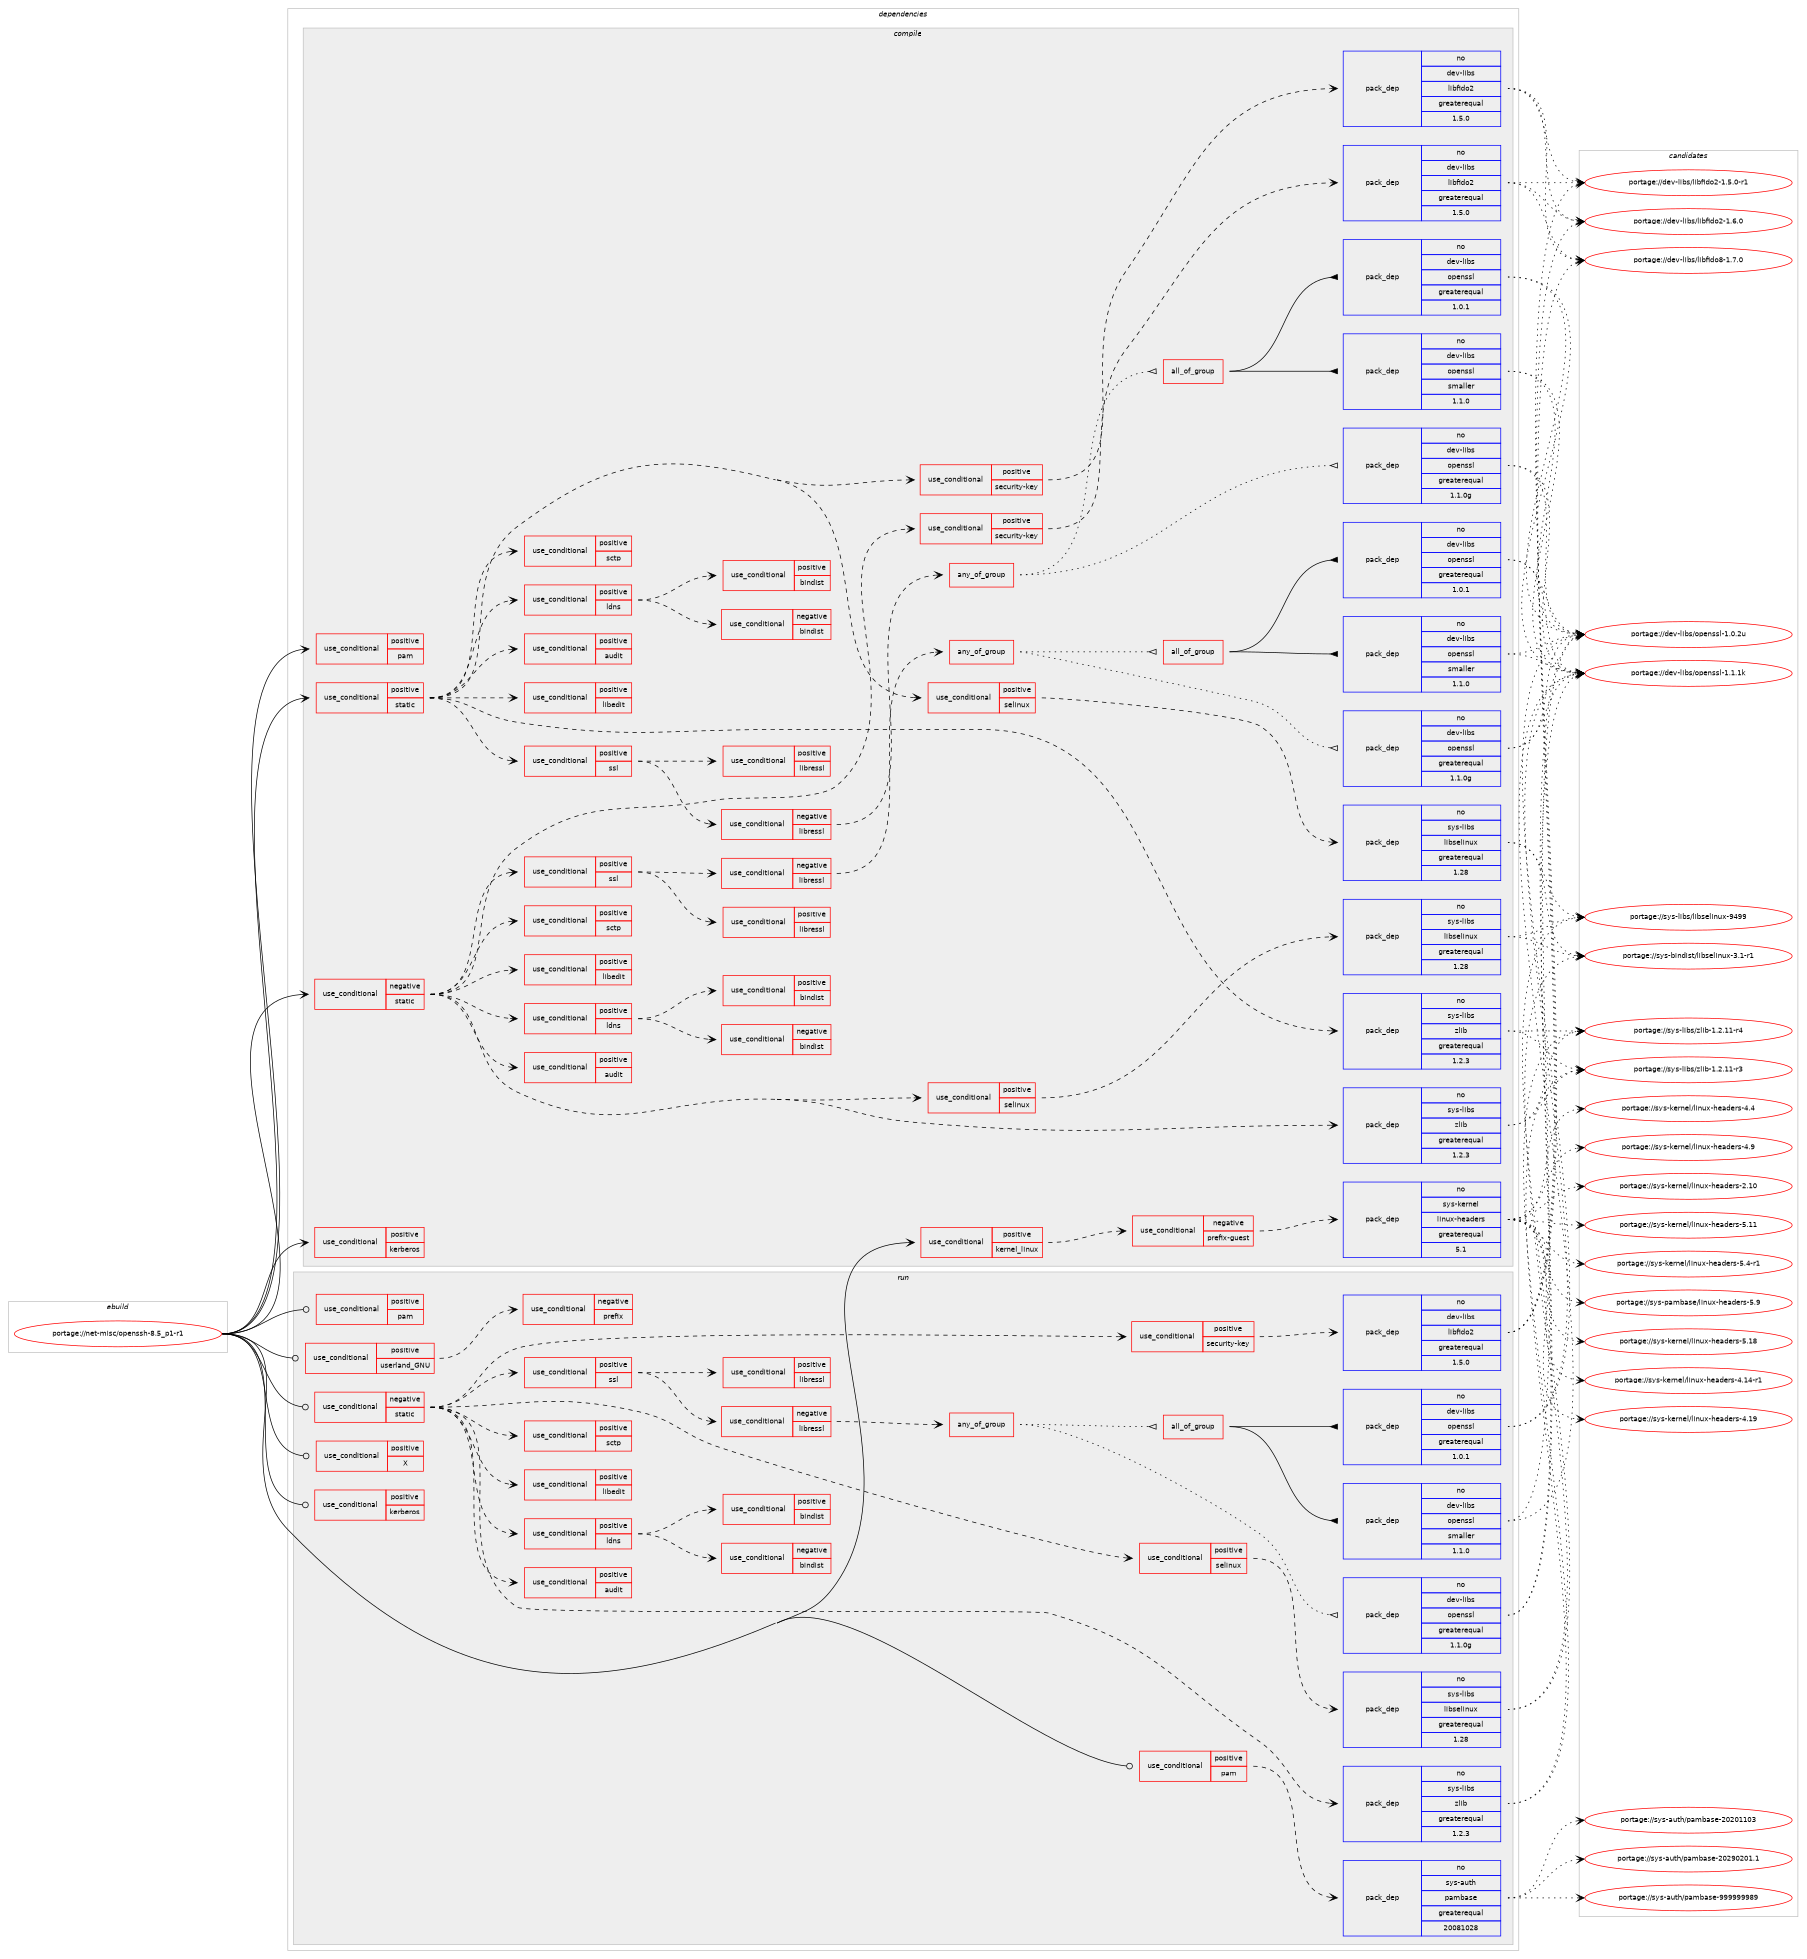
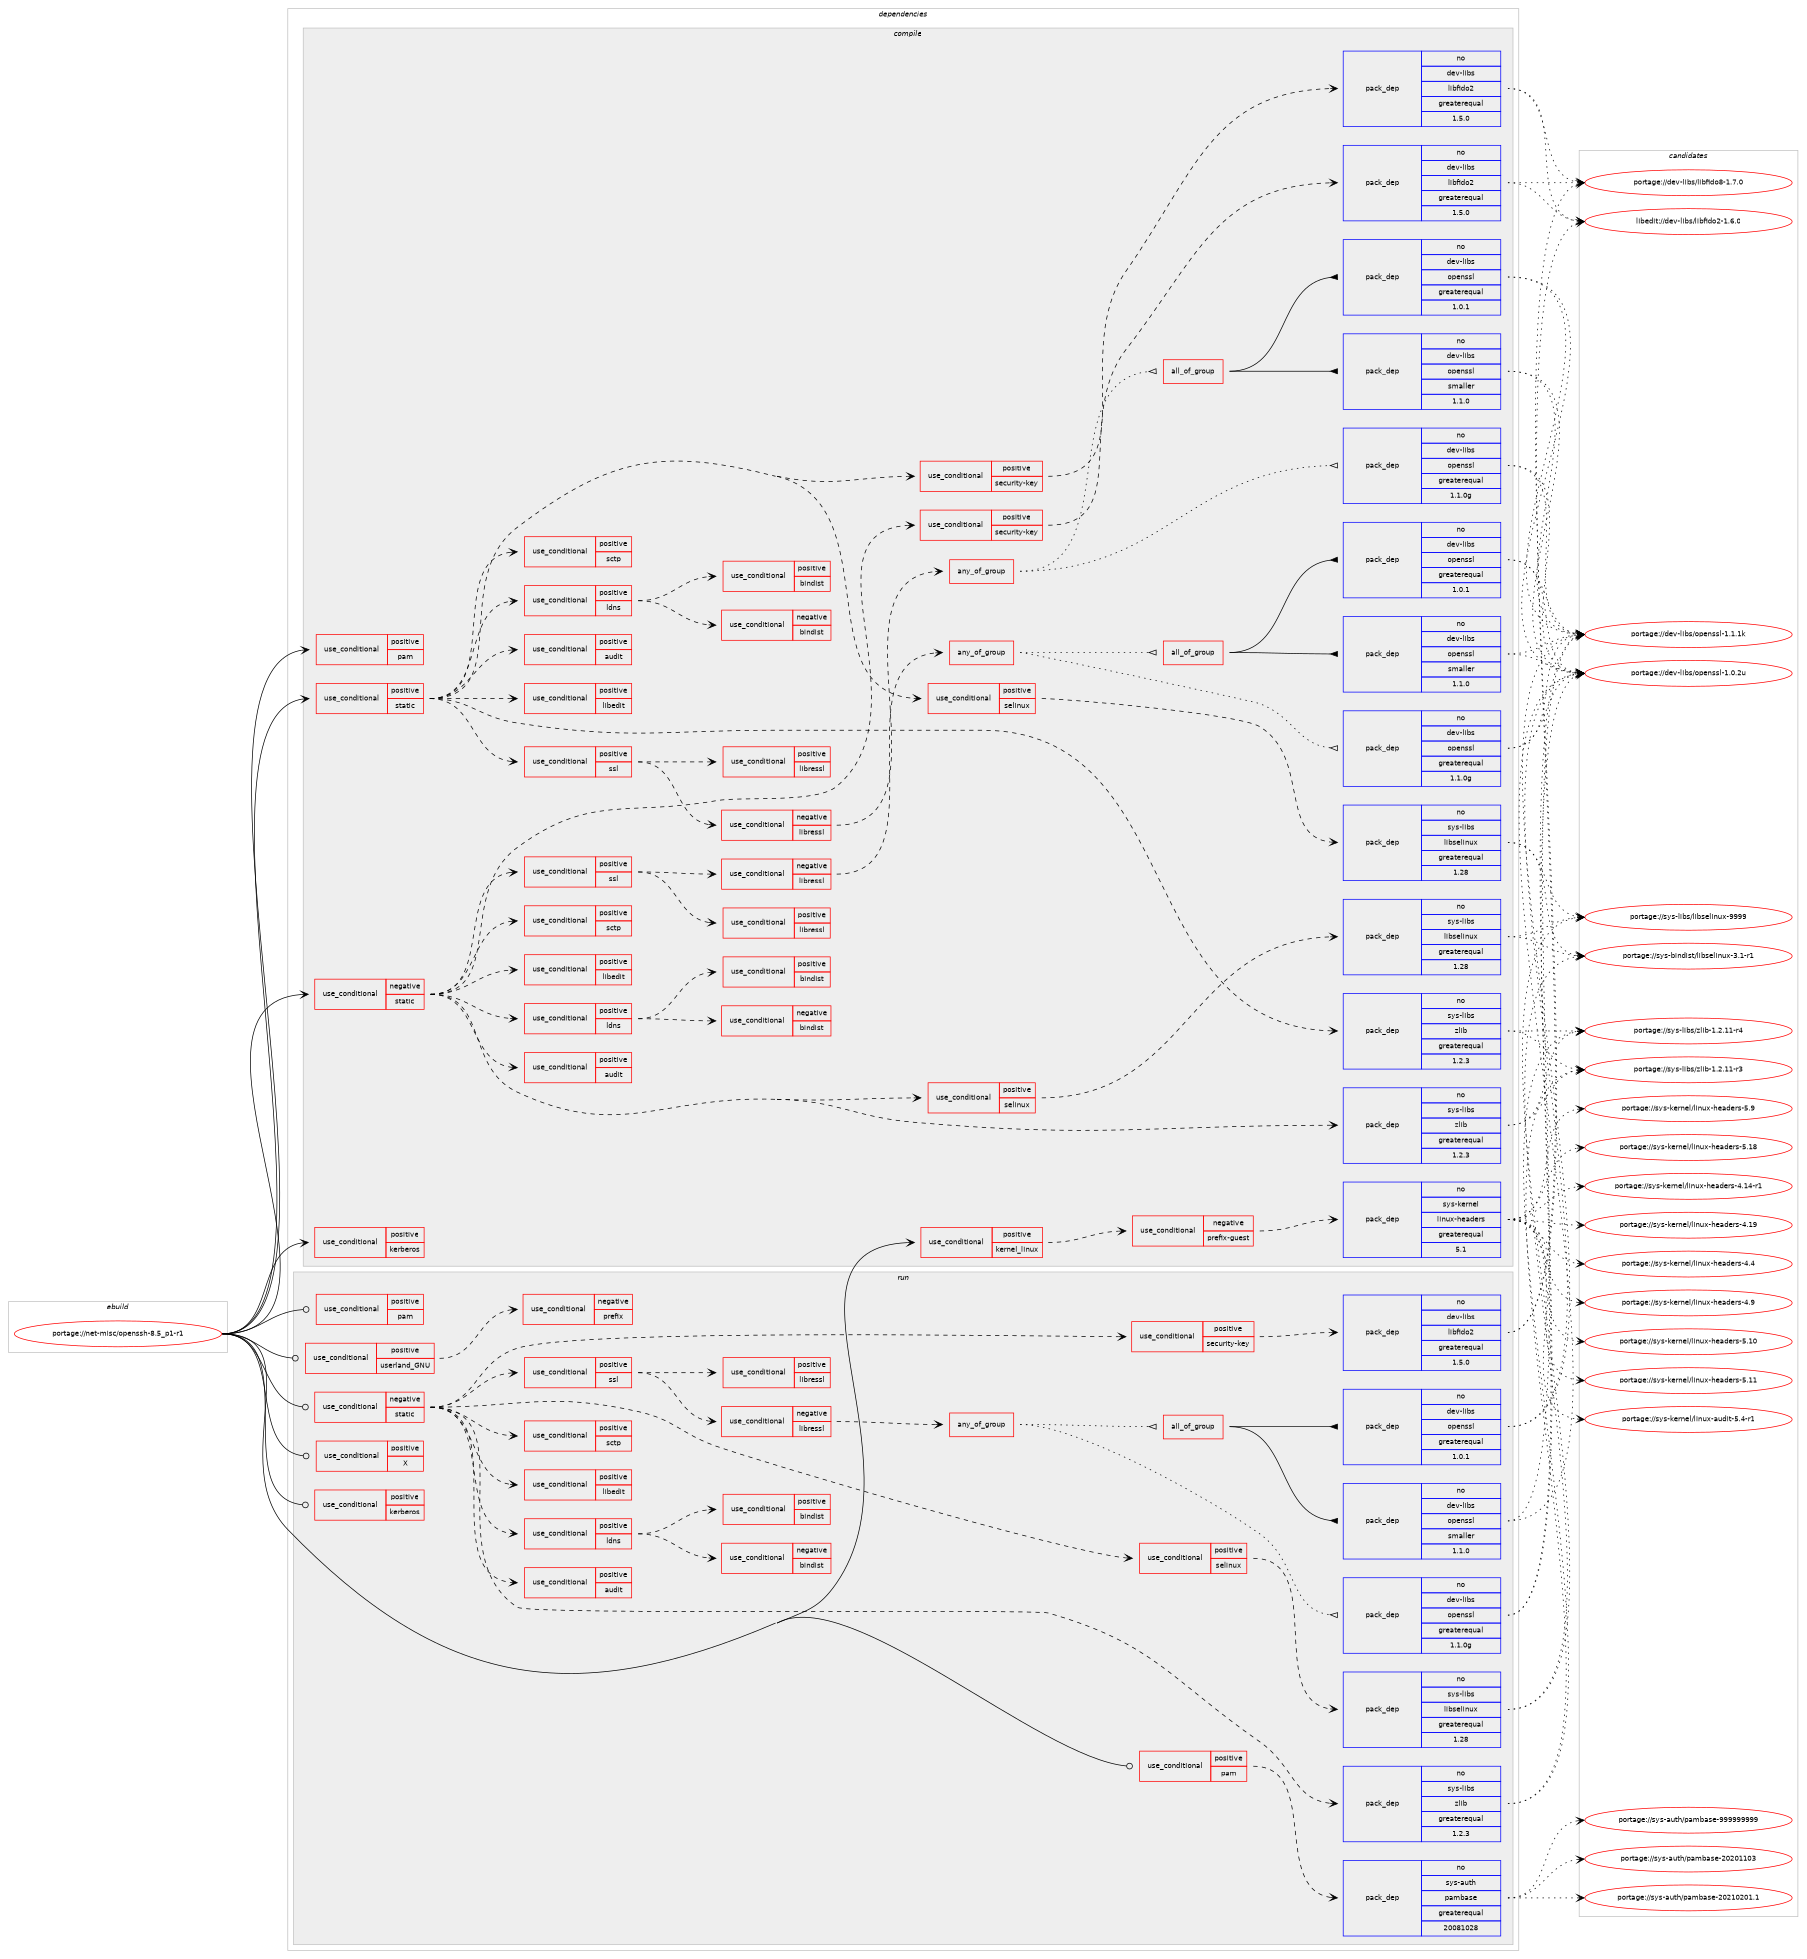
node "portage://dev-libs/libfido2-1.5.0-r1": removed
node "portage://dev-libs/libfido2-1.6.0": label "portage://dev-libs/libfido2-1.6.0" -> "libedit://dev-libs/libfido2-1.6.0"
node "portage://sys-libs/libselinux-9499": label "portage://sys-libs/libselinux-9499" -> "portage://sys-libs/libselinux-9999"
node "portage://sys-kernel/linux-headers-2.10": label "portage://sys-kernel/linux-headers-2.10" -> "portage://sys-kernel/linux-headers-5.10"
node "portage://sys-kernel/linux-headers-5.4-r1": label "portage://sys-kernel/linux-headers-5.4-r1" -> "portage://sys-kernel/linux-audit-5.4-r1"
node "portage://sys-pambase/linux-headers-5.9": label "portage://sys-pambase/linux-headers-5.9" -> "portage://sys-kernel/linux-headers-5.9"
node "portage://sys-auth/pambase-20290201.1": label "portage://sys-auth/pambase-20290201.1" -> "portage://sys-auth/pambase-20210201.1"
node "portage://sys-auth/pambase-999999989": label "portage://sys-auth/pambase-999999989" -> "portage://sys-auth/pambase-999999999"
